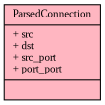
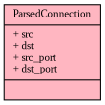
node "ParsedConnection": text "+ port_port" -> "+ dst_port"
